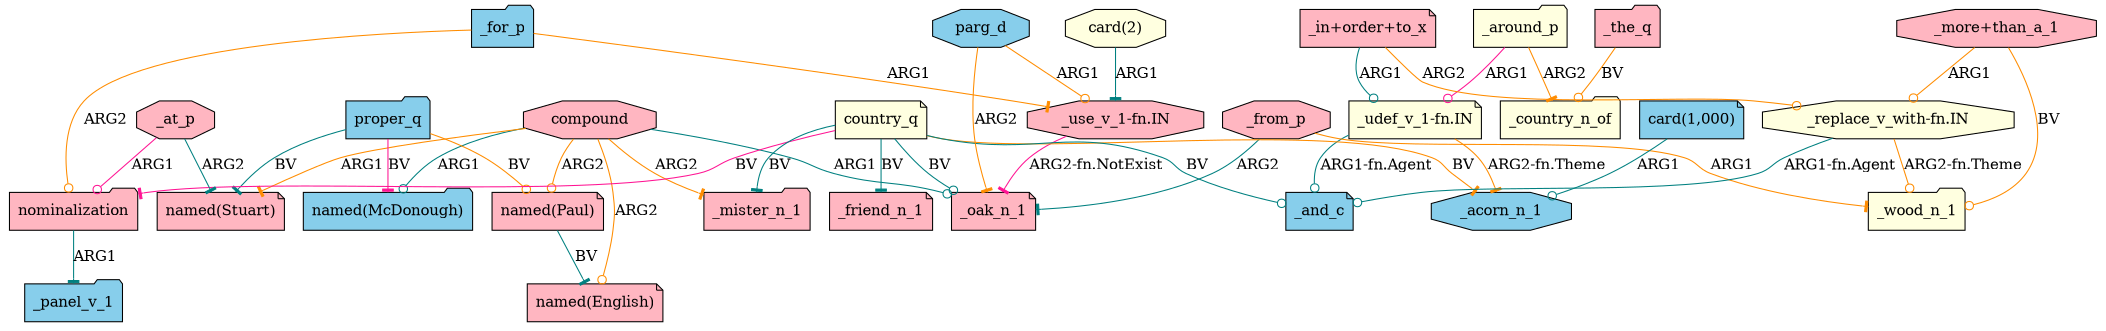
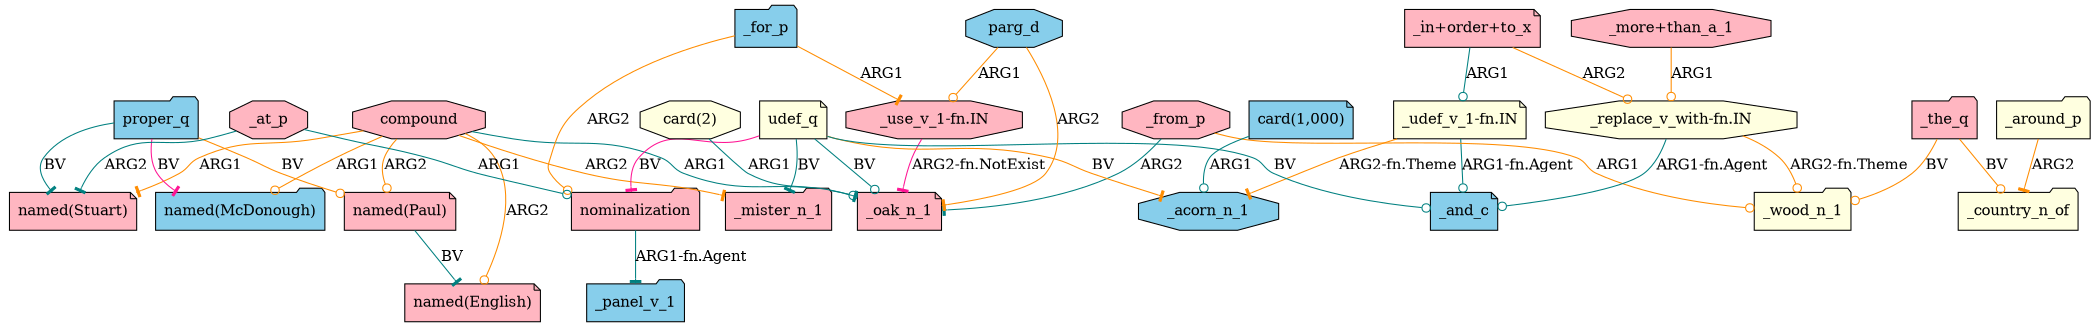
edge "card(2)" -> "_use_v_1-fn.IN": now "card(2)" -> "_oak_n_1"
edge "_around_p" -> "_udef_v_1-fn.IN": removed, label "ARG1"
node "country_q": label "country_q" -> "udef_q"
edge "_more+than_a_1" -> "_wood_n_1": now "_the_q" -> "_wood_n_1"
edge "_from_p" -> "_wood_n_1": arrowhead tee -> odot
edge "compound" -> "named(McDonough)": color teal -> darkorange
edge "_at_p" -> "nominalization": color deeppink -> teal
node "_friend_n_1": removed
edge "nominalization" -> "_panel_v_1": label "ARG1" -> "ARG1-fn.Agent"
